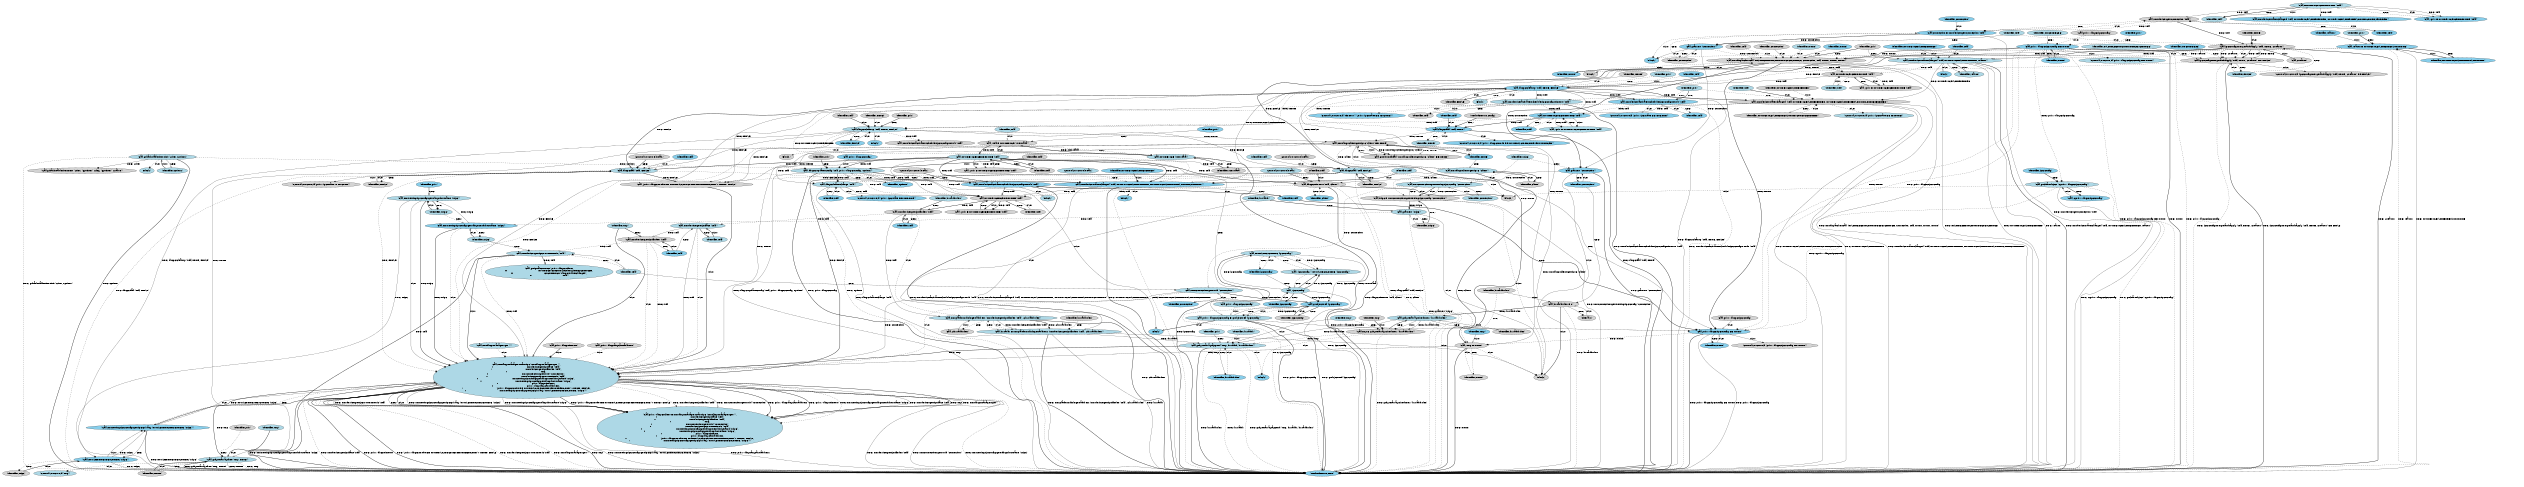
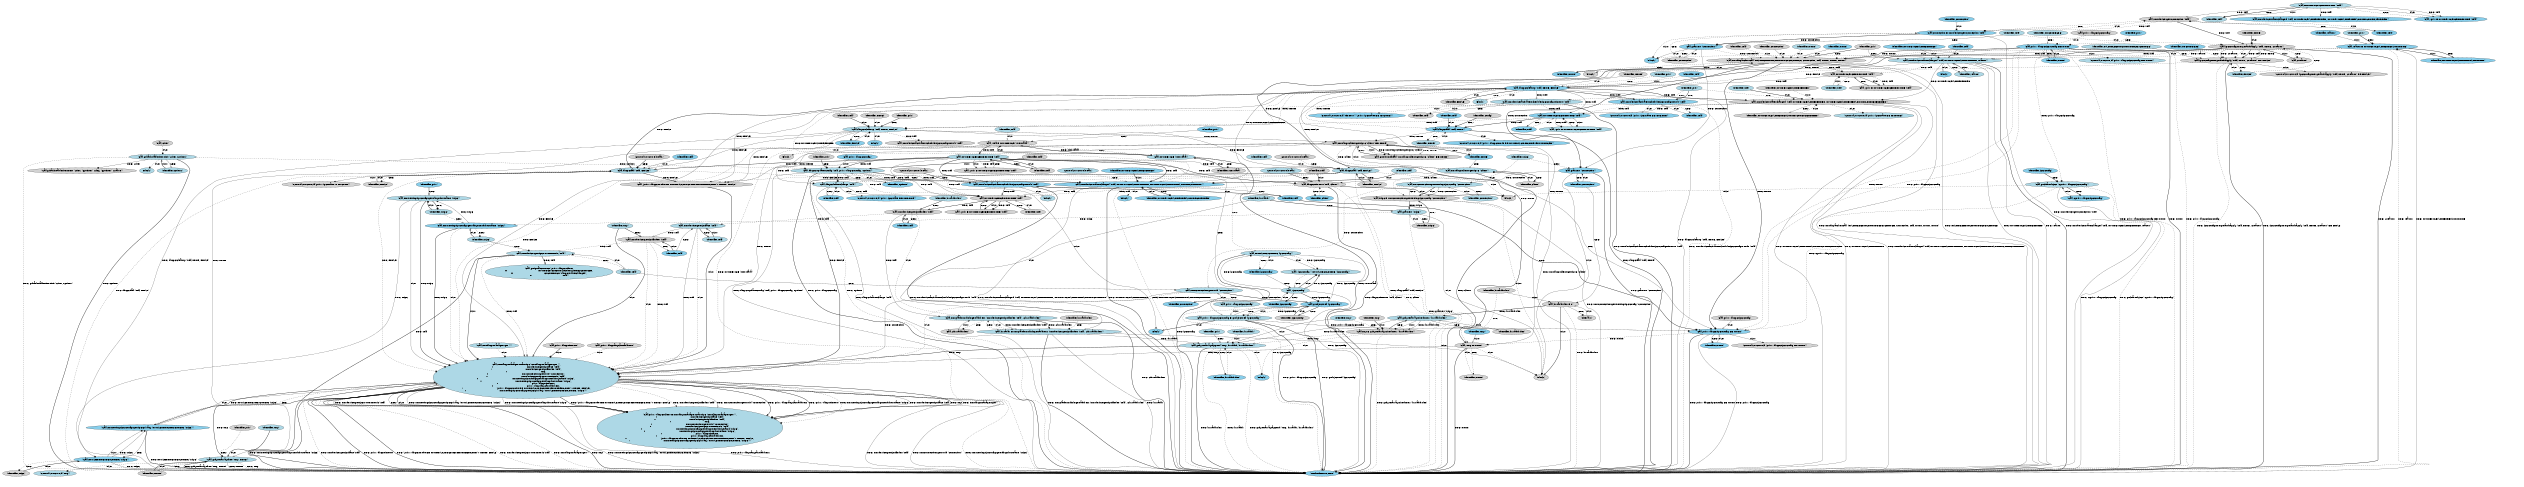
edge "(Call,ip6_config_merge_and_apply (self, TRUE, &reason))" -> "(Call,&reason)": added, label "CFG:"
node "(MethodReturn,config)": label "(MethodReturn,config)" -> "(Identifier,config)"
node "(Call,&iter)": added
node "(Identifier,NM_DEVICE_STATE_REASON_DHCP_FAILED)": added
edge "(Call,g_assert (s_ip6))" -> "(Call,nm_setting_ip_config_get_dhcp_send_hostname (s_ip6))": label "DDG: self" -> "DDG: s_ip6"
edge "(Call,!ip6_config || NM_IS_IP6_CONFIG (ip6_config))" -> "(Call,NM_IS_IP6_CONFIG (ip6_config))": now "(Identifier,user_data)" -> "(Call,NM_IS_IP6_CONFIG (ip6_config))"
edge "(Call,NM_DEVICE (user_data))" -> "(MethodReturn,RET)": arrowhead onormal -> box
edge "(Call,*self = NM_DEVICE (user_data))" -> "(MethodReturn,RET)": added, label "DDG: NM_DEVICE (user_data)"
